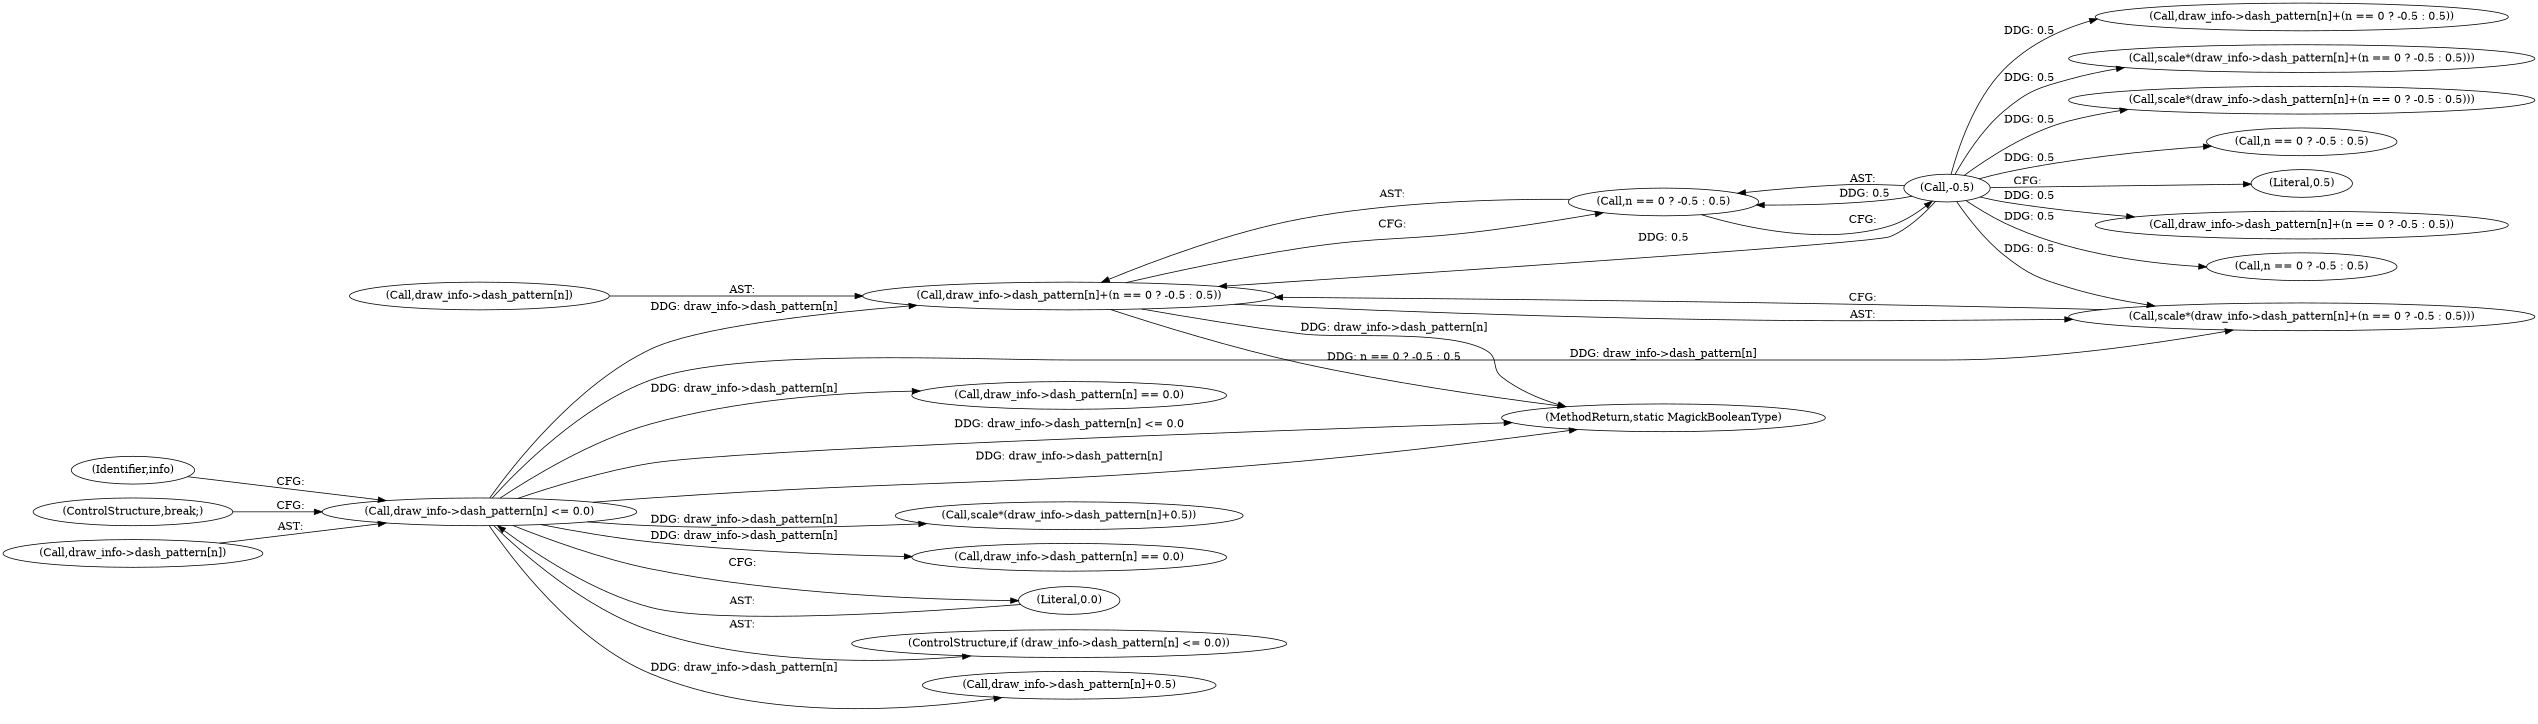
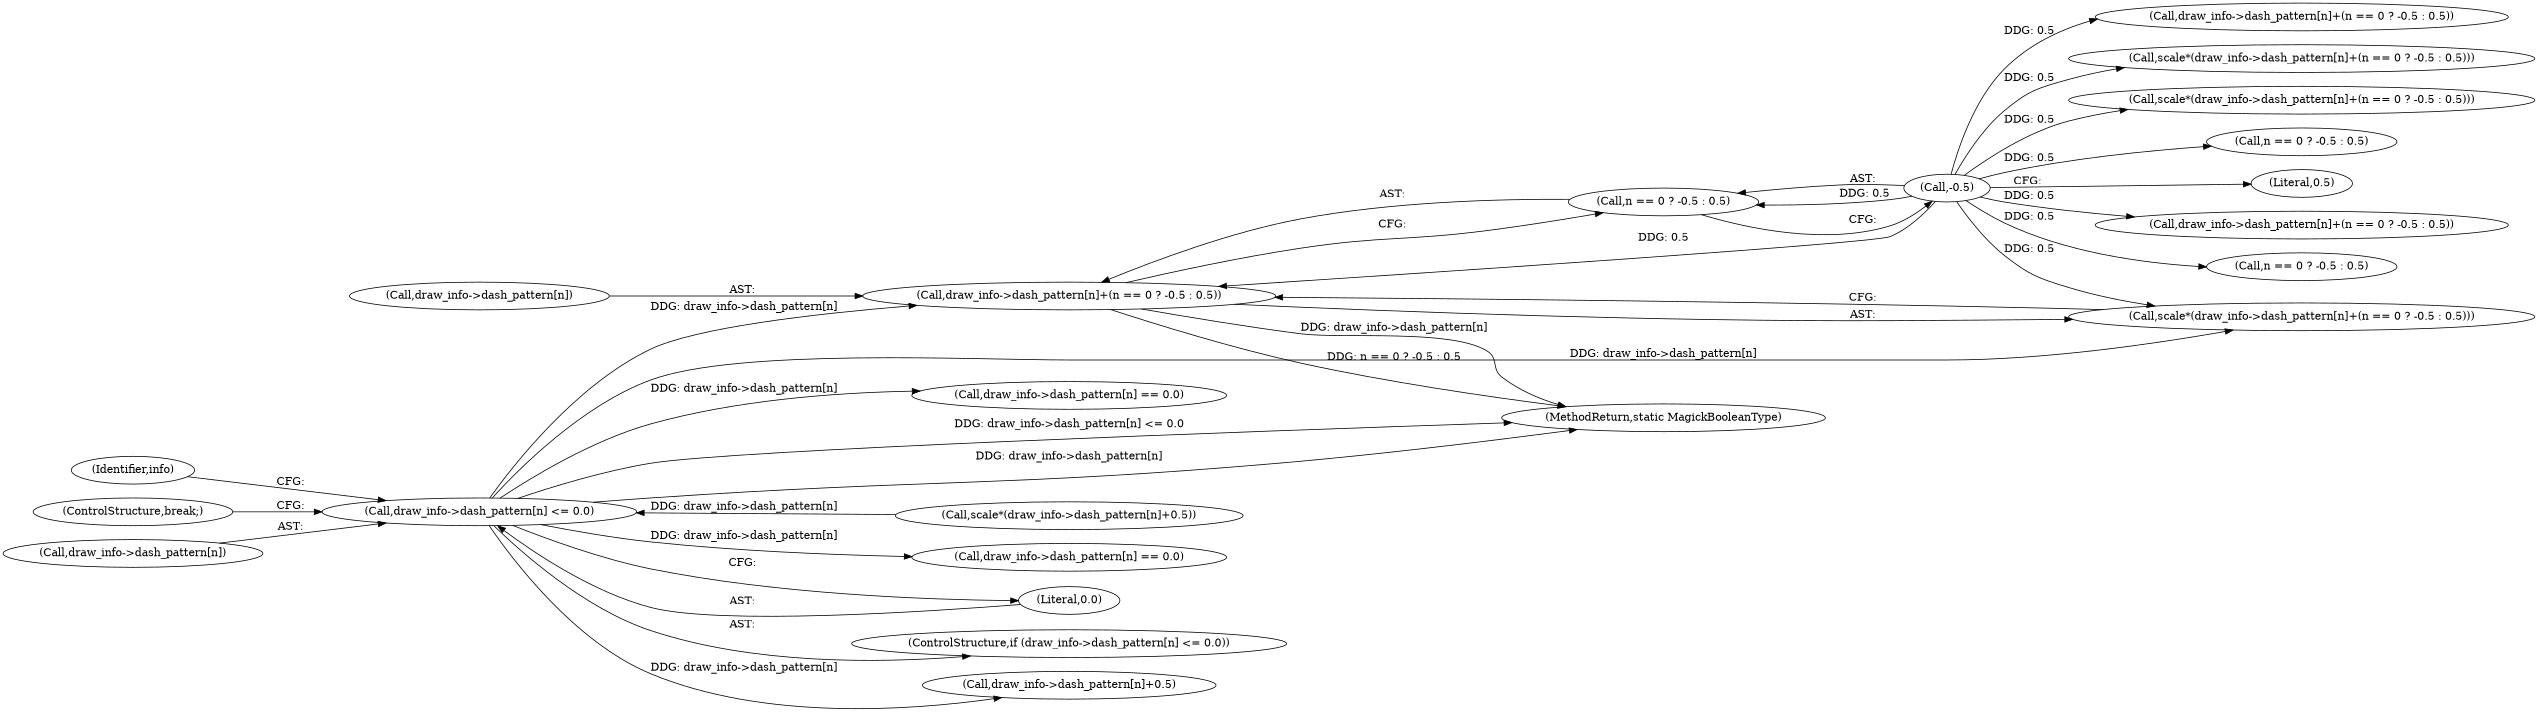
edge "(Call,draw_info->dash_pattern[n] <= 0.0)" -> "(Call,scale*(draw_info->dash_pattern[n]+0.5))": reversed
